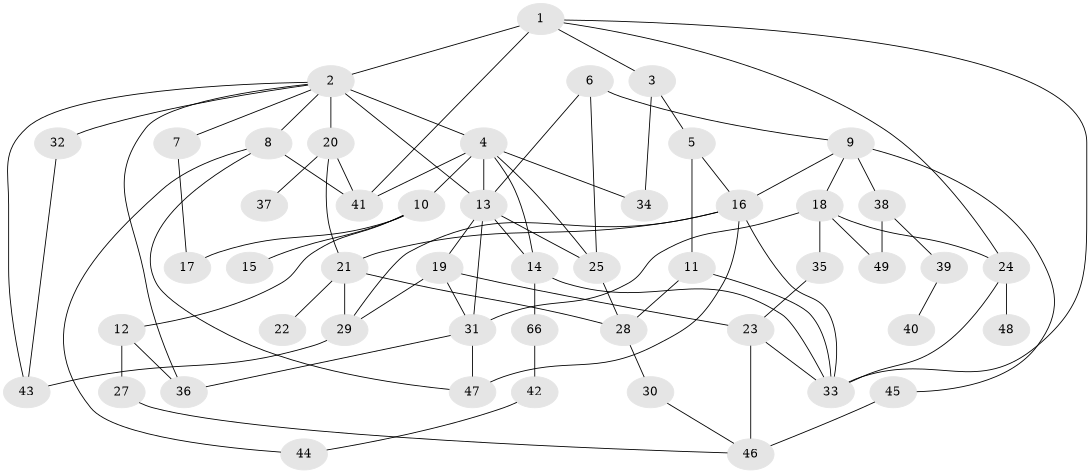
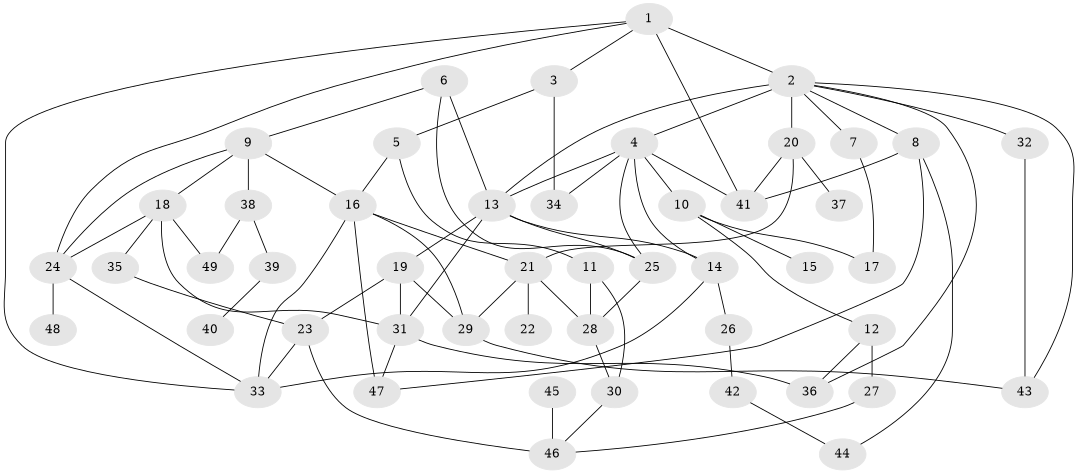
edge "9" -- "45": now "9" -- "24"
edge "11" -- "33": now "11" -- "30"
node "66": label "66" -> "26"
